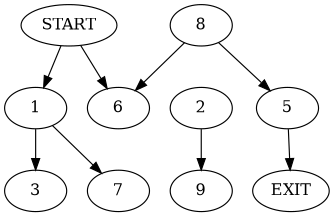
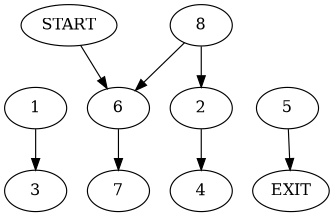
edge "START" -> "1": removed
edge "8" -> "5": now "8" -> "2"
edge "1" -> "7": now "6" -> "7"
node "9": label "9" -> "4"
